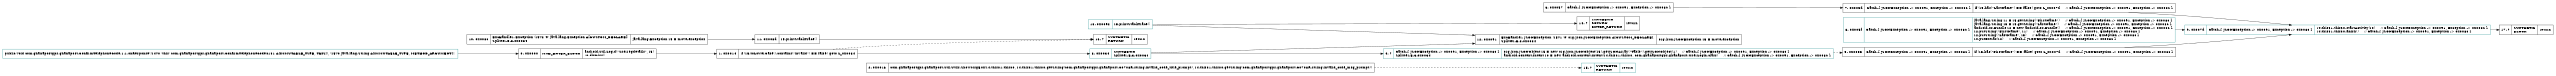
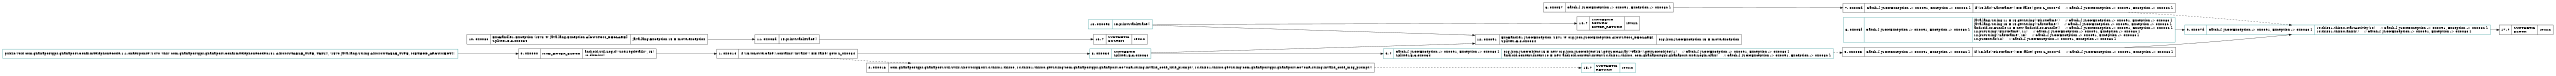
edge "7: 0x005d" -> "9: 0x007d": style solid -> dashed
node "16: ?": text "RETURN" -> "CUSTOM"
edge "1: 0x0014" -> "16: ?": now "1: 0x0014" -> "2: 0x0016"
